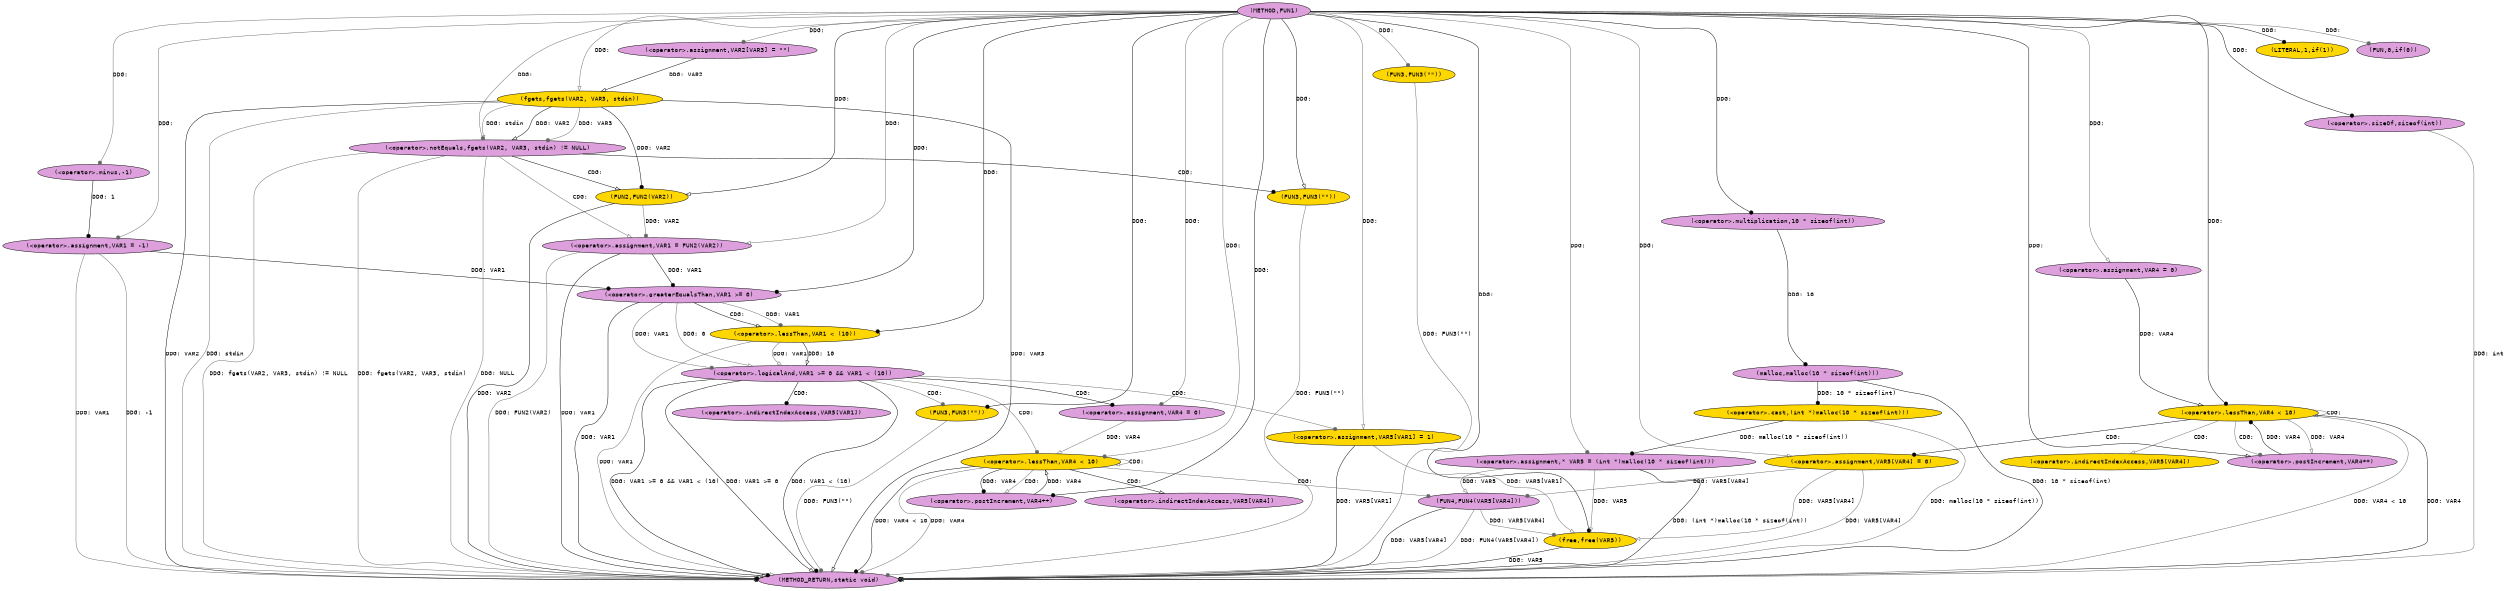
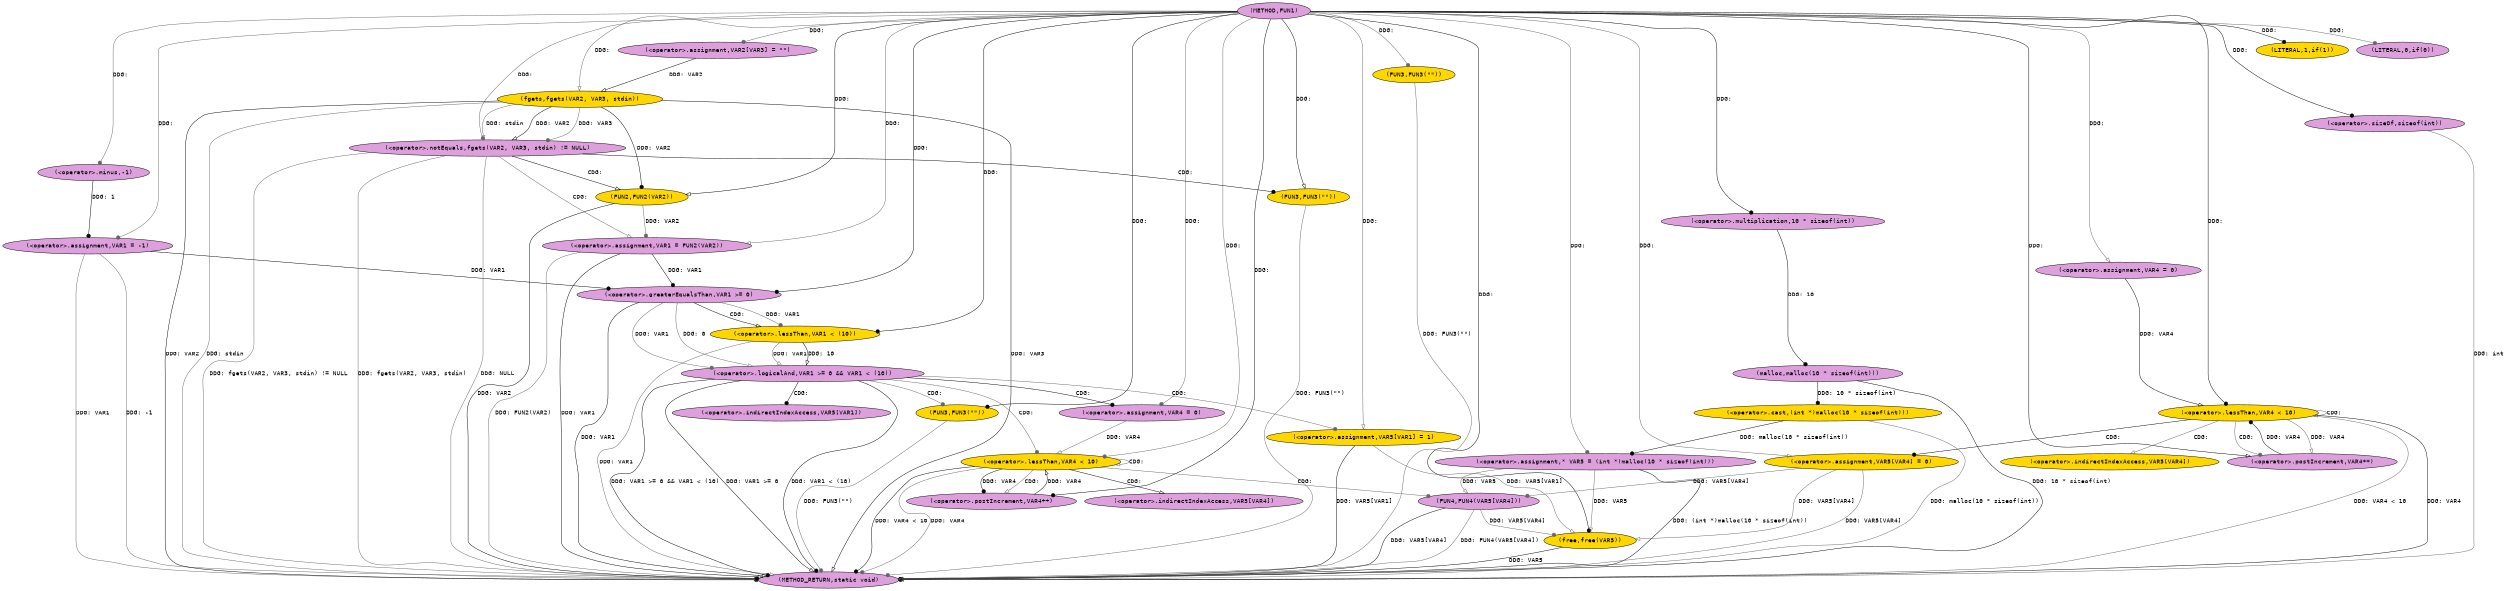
node "(FUN,0,if(0))": label "(FUN,0,if(0))" -> "(LITERAL,0,if(0))"
